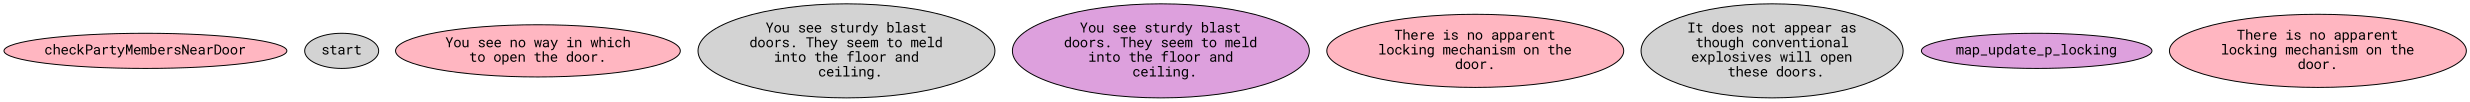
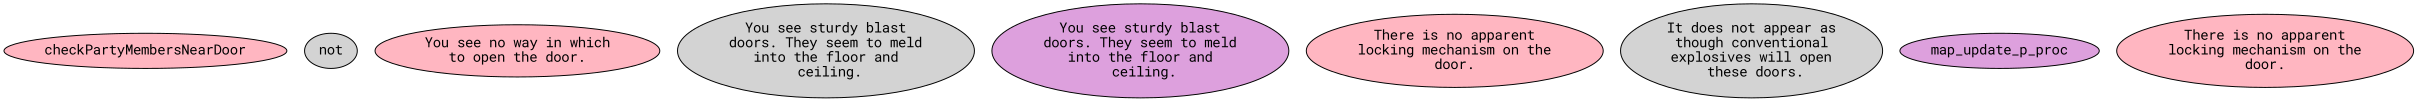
node "start": label "start" -> "not"
node "map_update_p_locking": label "map_update_p_locking" -> "map_update_p_proc"
